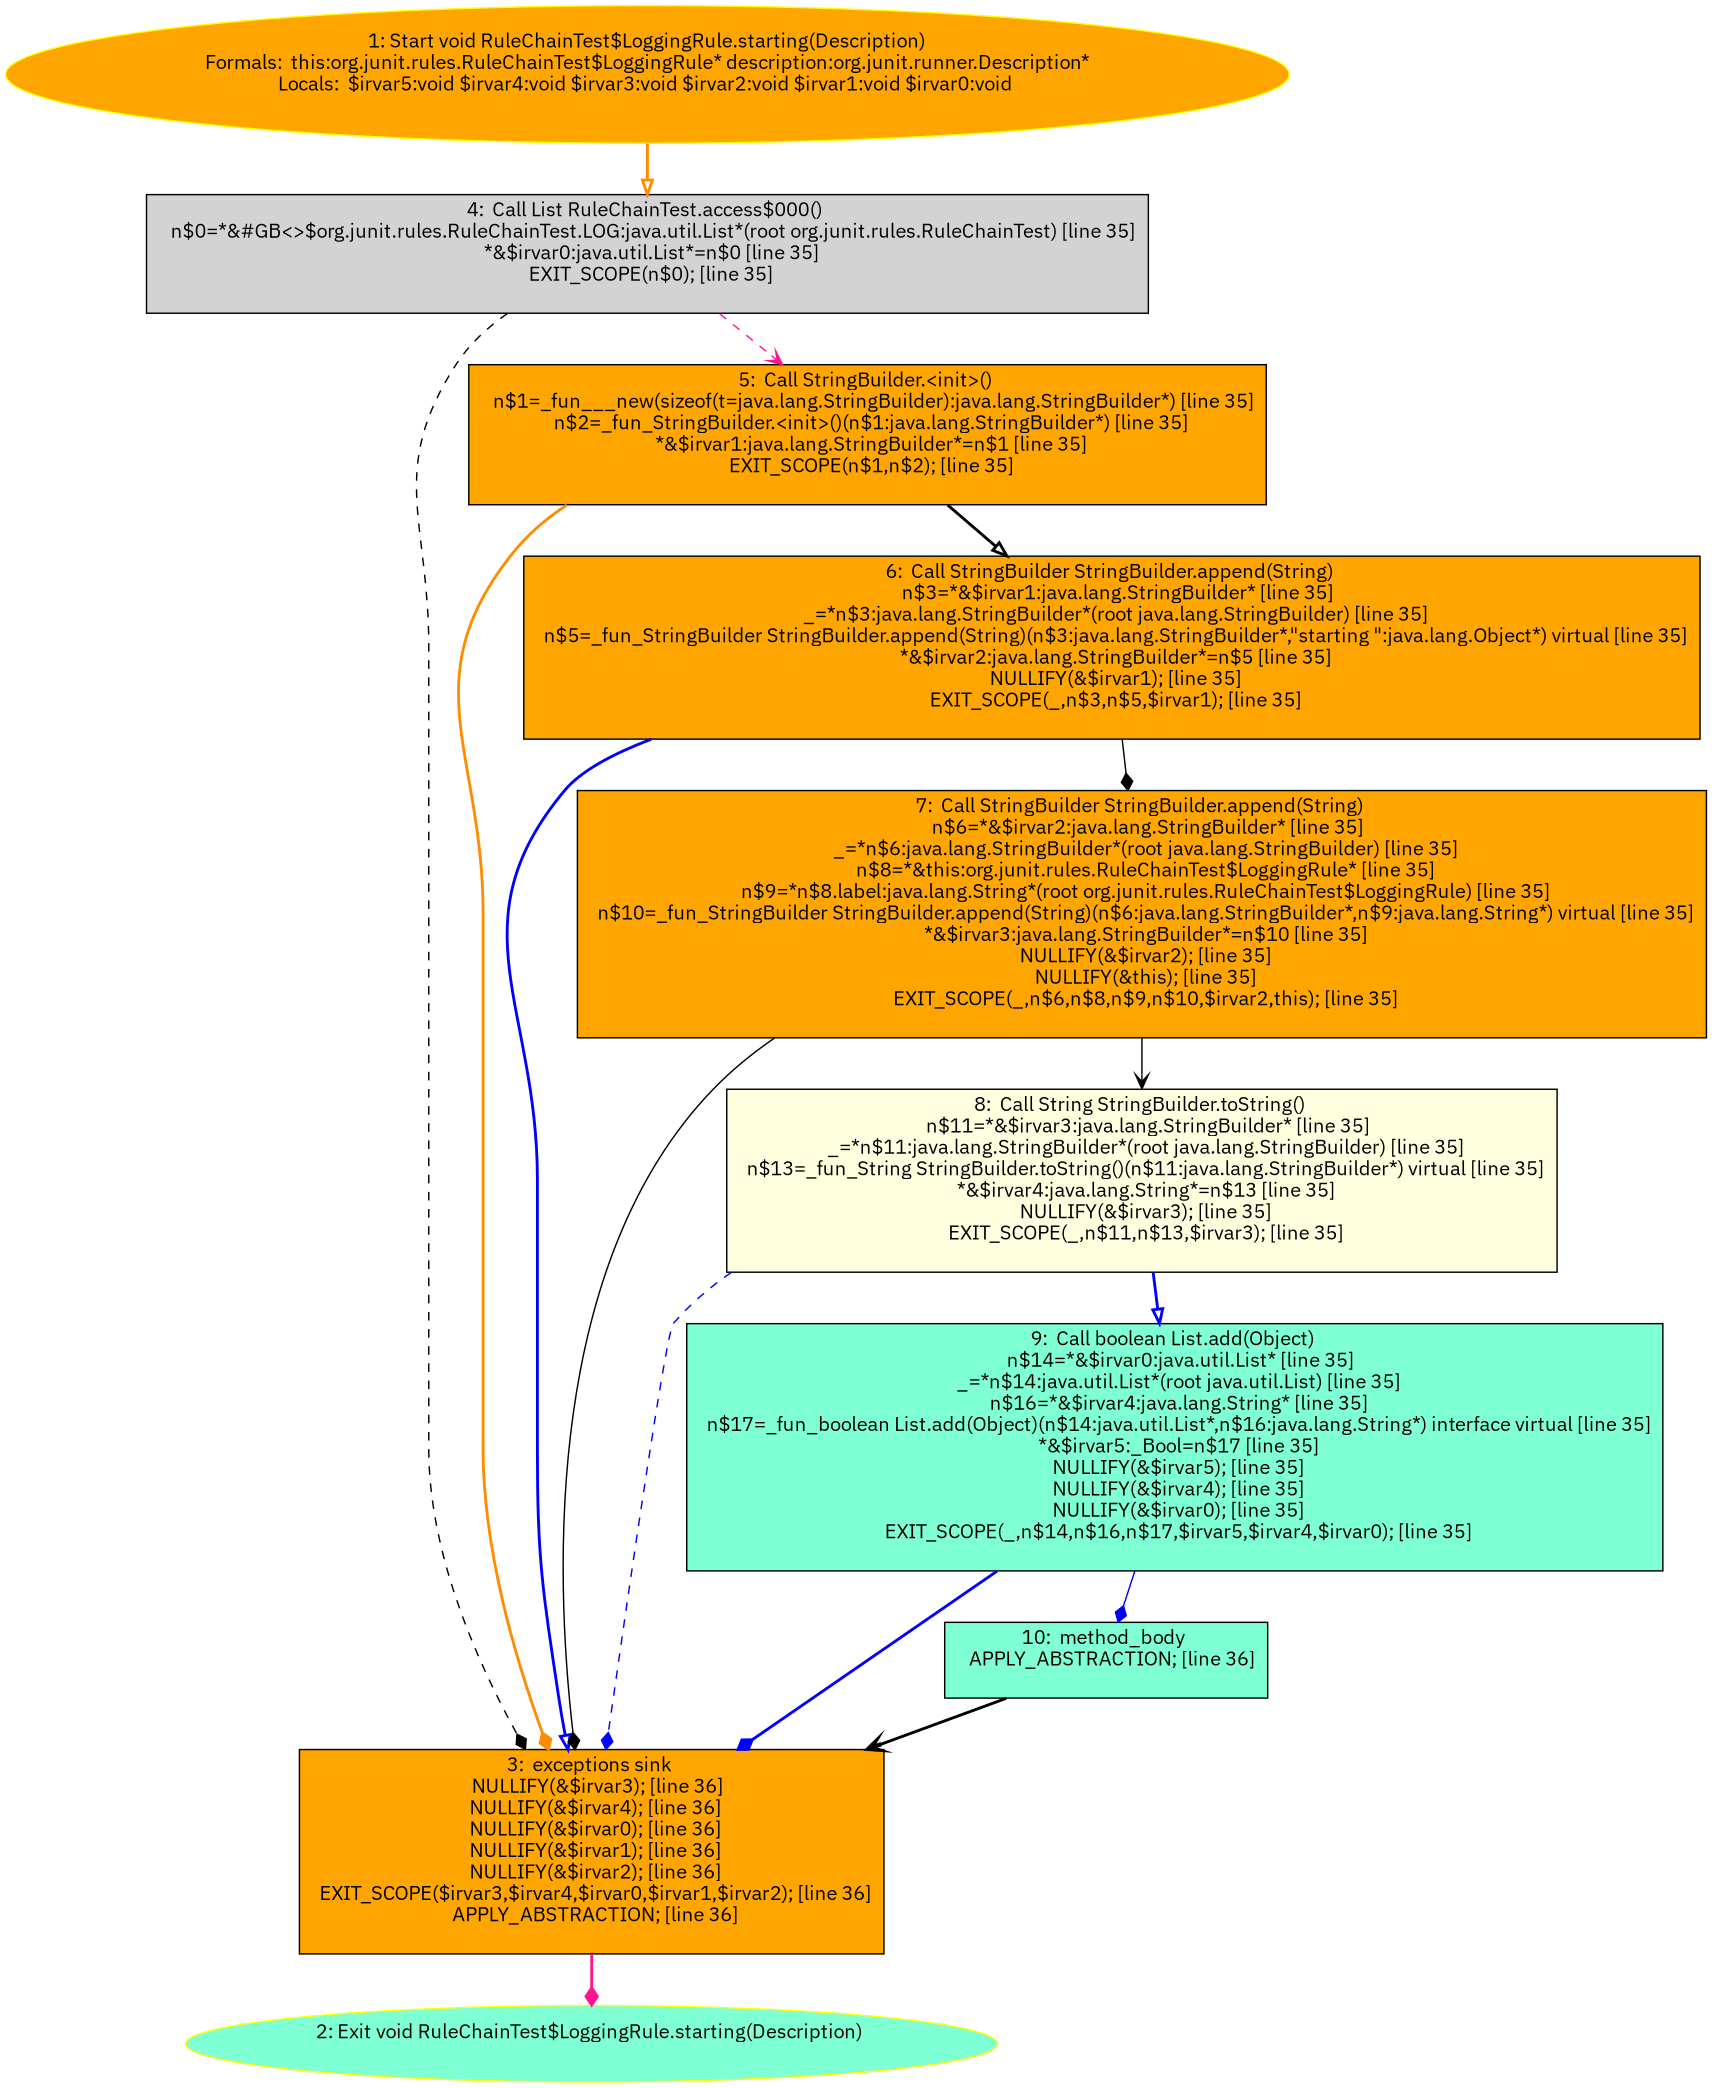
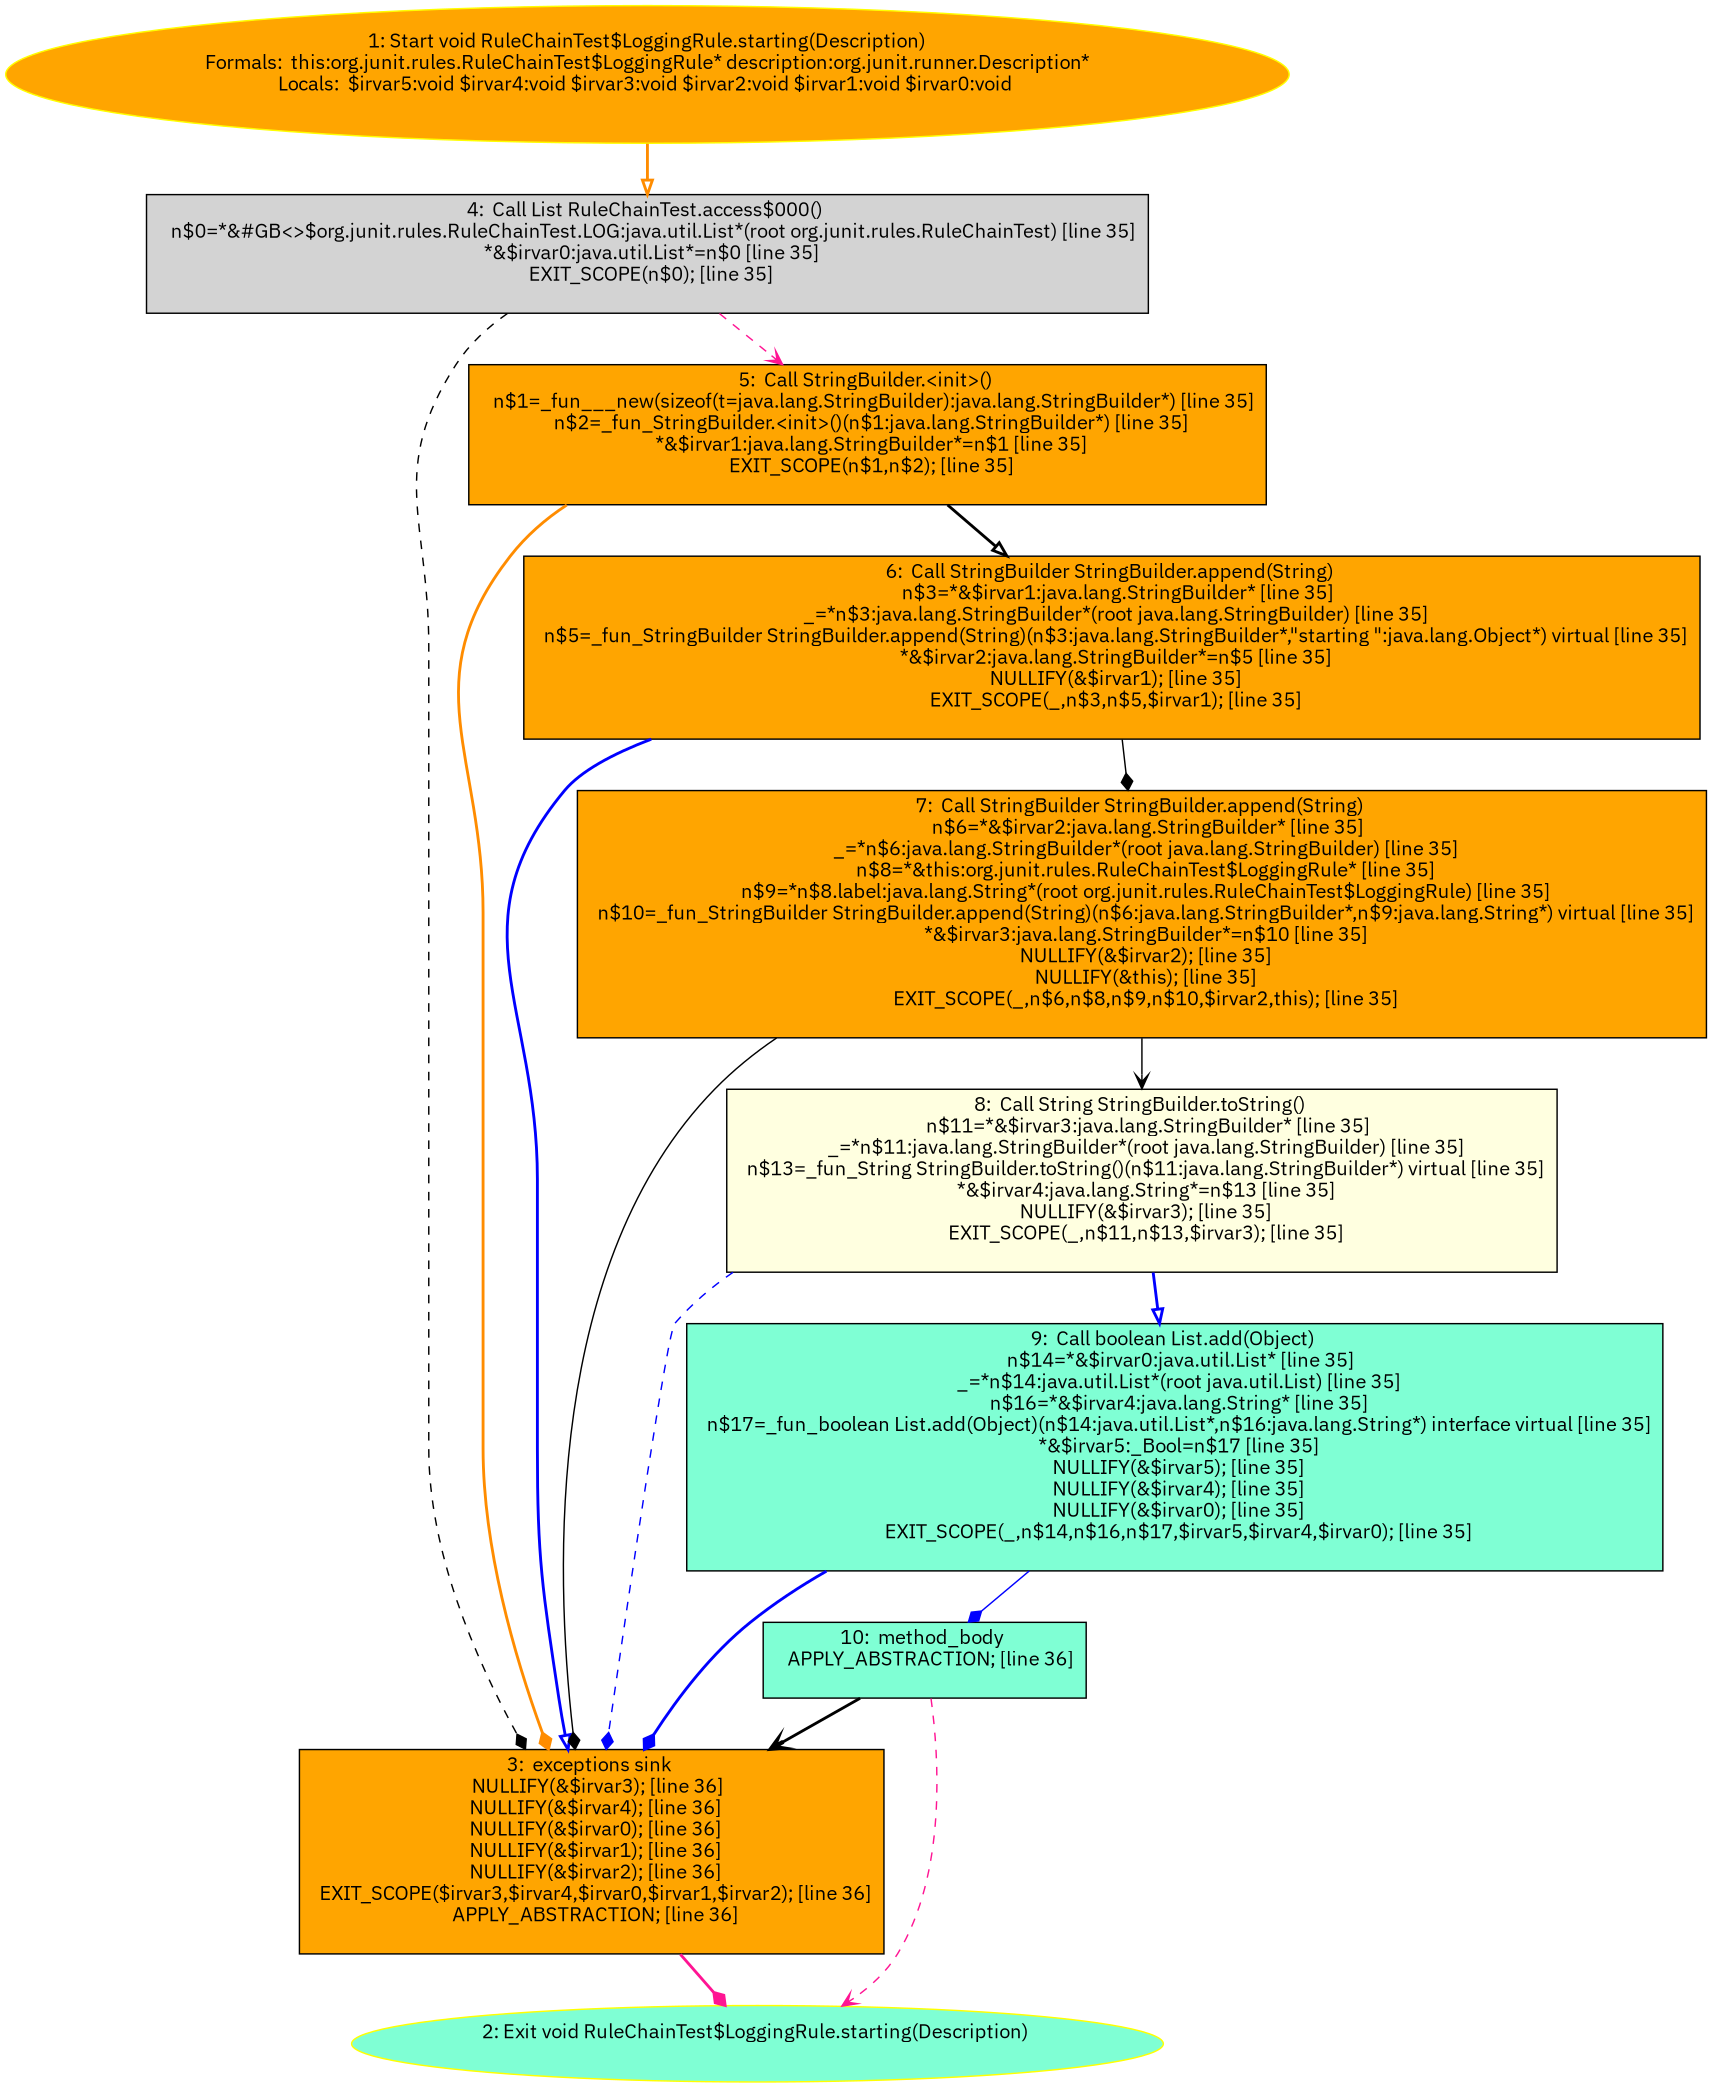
edge "10:  method_body APPLY_ABSTRACTION; [line 36]" -> "2: Exit void RuleChainTest$LoggingRule.starting(Description)": added
